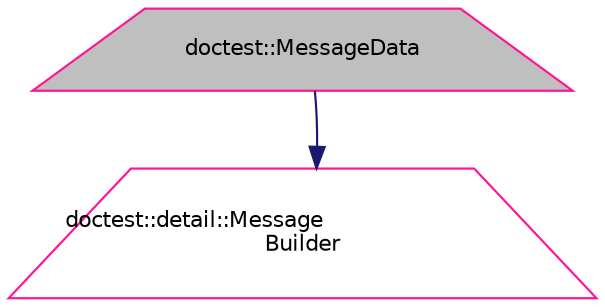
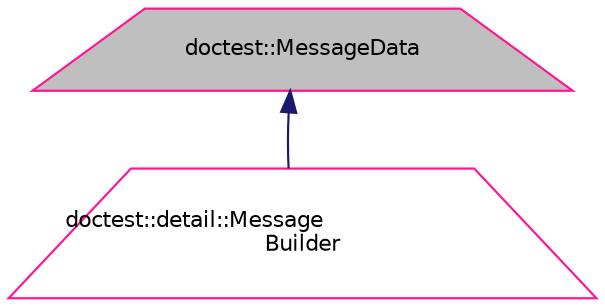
edge "doctest::MessageData" -> "doctest::detail::Message Builder": reversed
